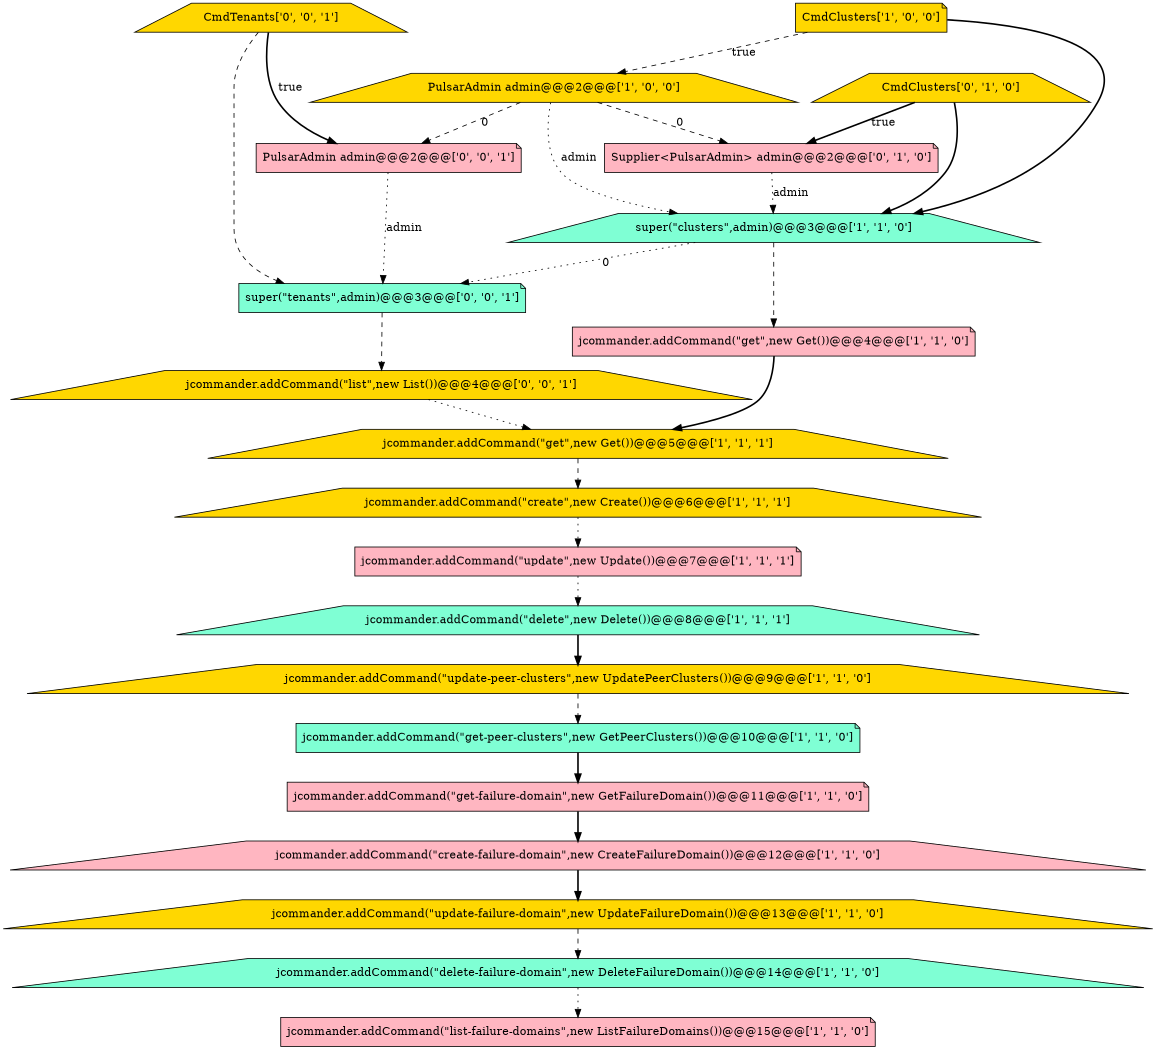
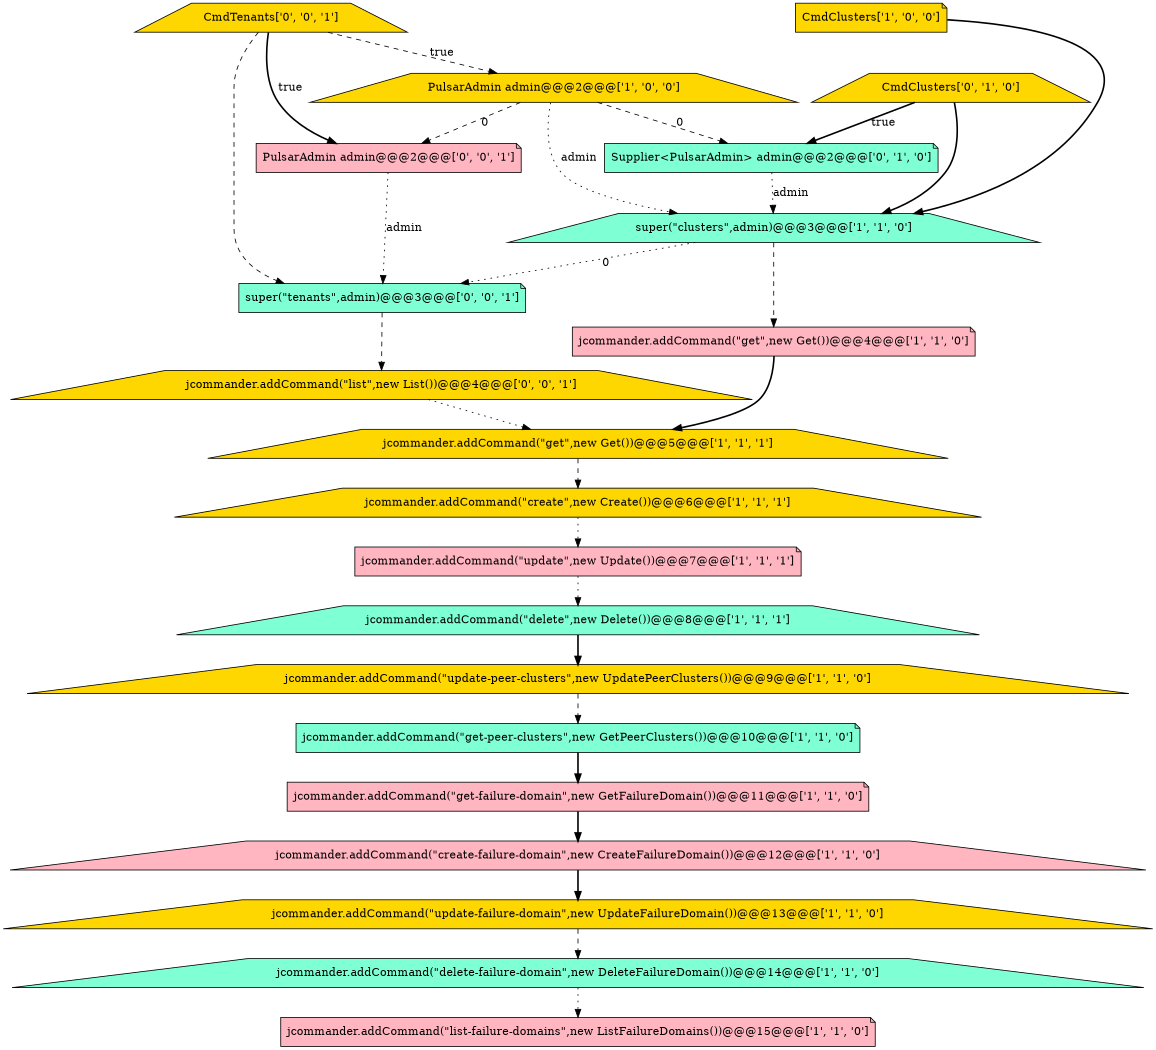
edge "CmdClusters['1', '0', '0']" -> "PulsarAdmin admin@@@2@@@['1', '0', '0']": now "CmdTenants['0', '0', '1']" -> "PulsarAdmin admin@@@2@@@['1', '0', '0']"
node "Supplier<PulsarAdmin> admin@@@2@@@['0', '1', '0']": fillcolor lightpink -> aquamarine
